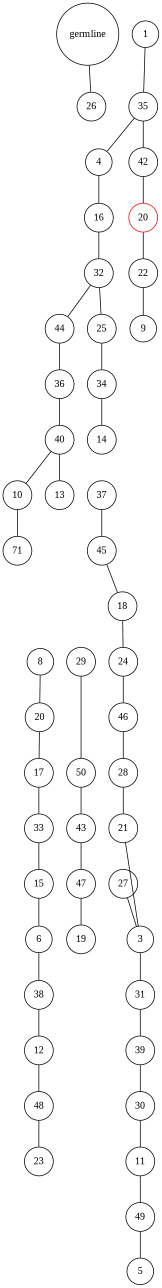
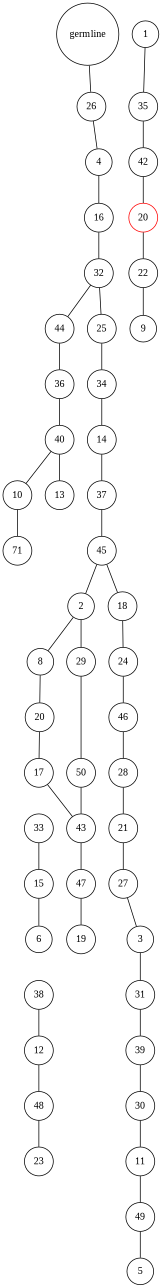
edge "35" -- "4": now "26" -- "4"
edge "14" -- "37": added
node "2": added
edge "17" -- "33": now "17" -- "43"
edge "21" -- "3": now "21" -- "27"
edge "6" -- "38": removed
